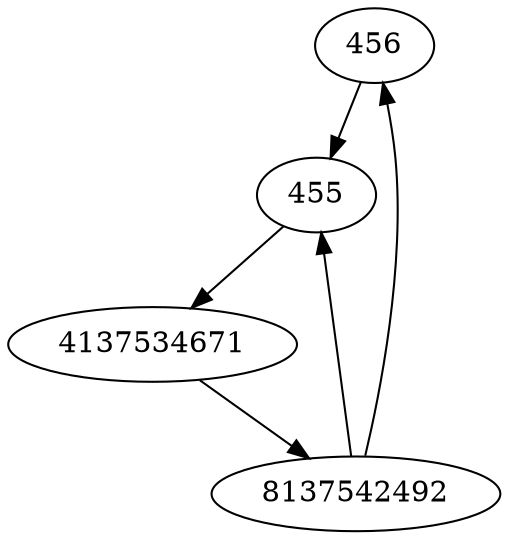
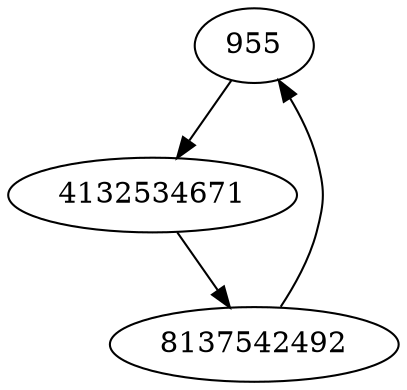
node "456": removed
node "455": label "455" -> "955"
node "4137534671": label "4137534671" -> "4132534671"
